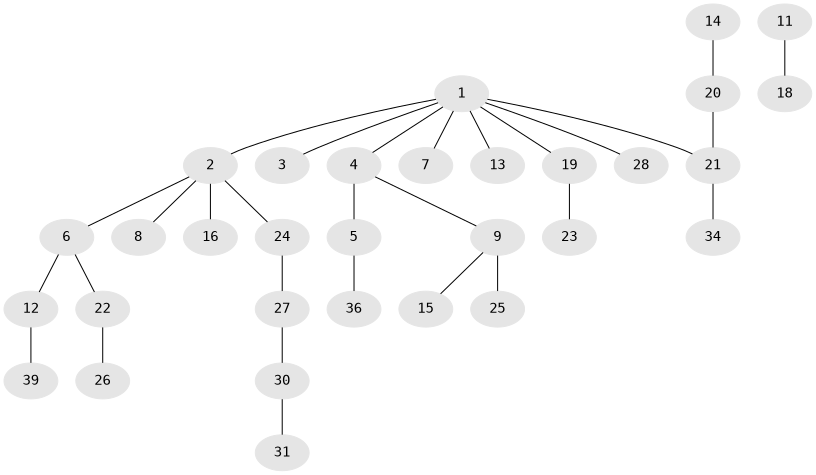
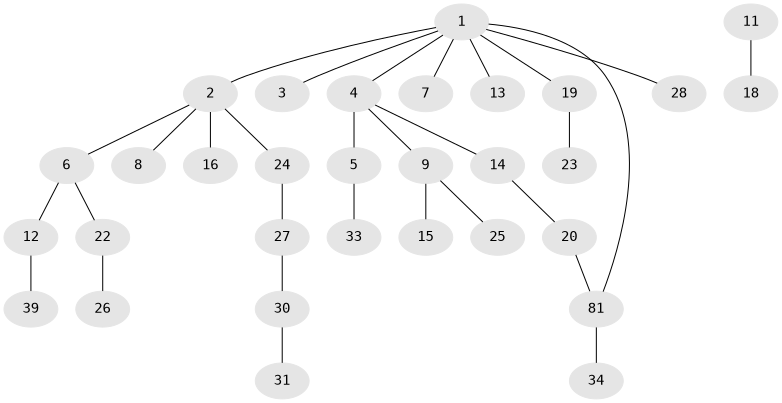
edge "4" -- "14": added
node "21": label "21" -> "81"
node "36": label "36" -> "33"
